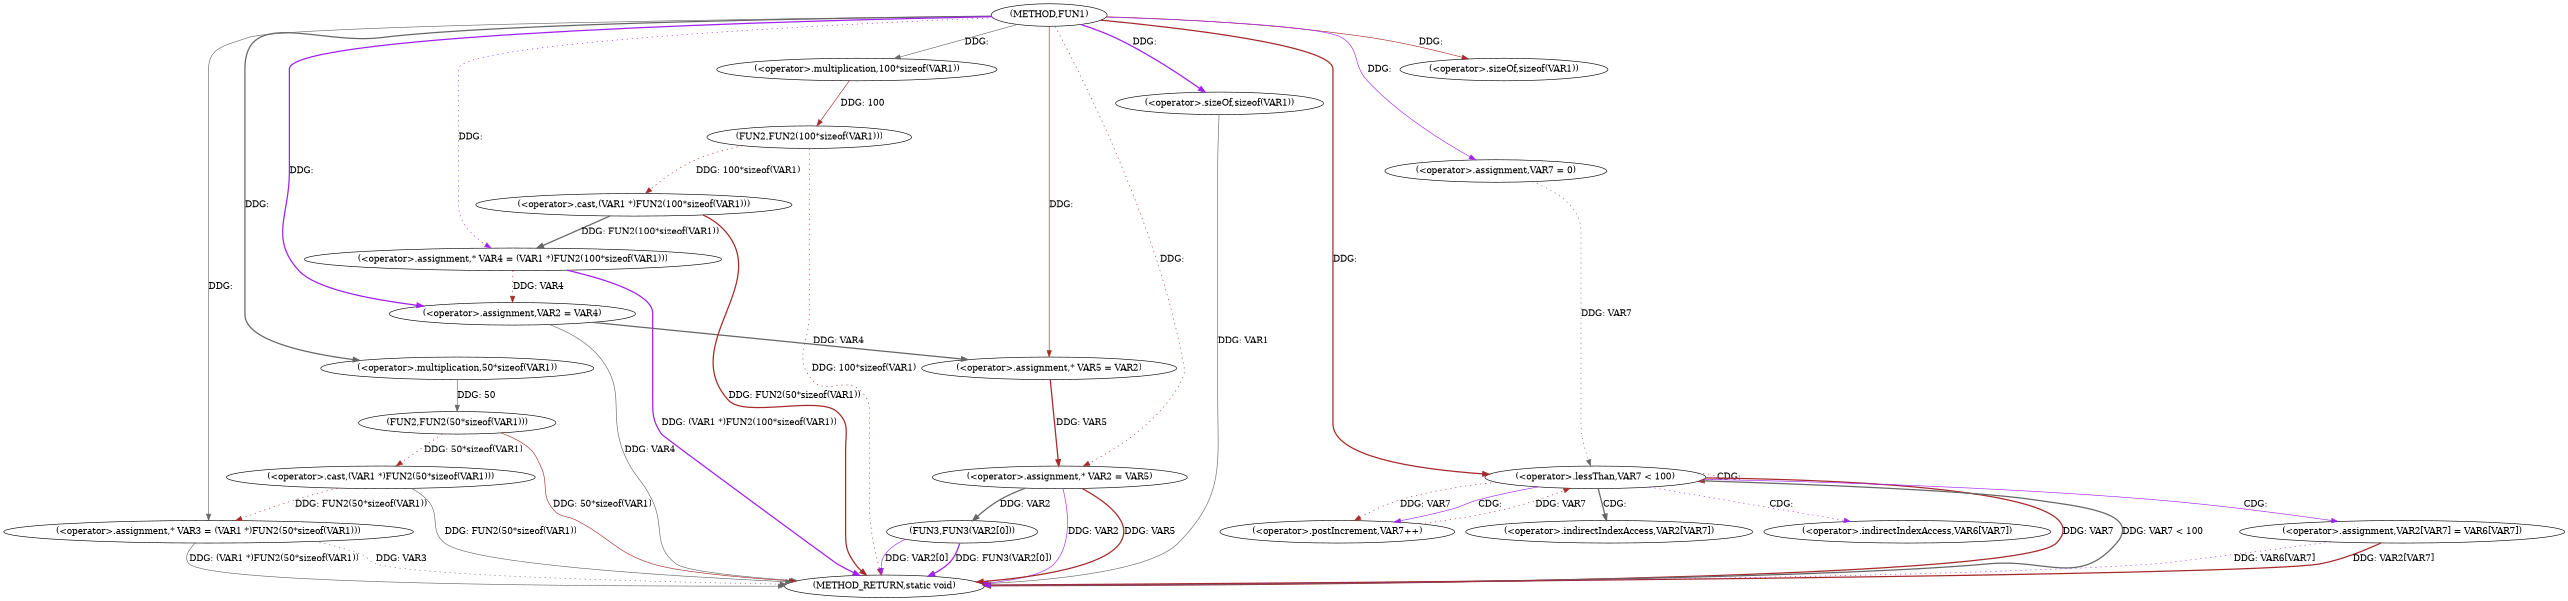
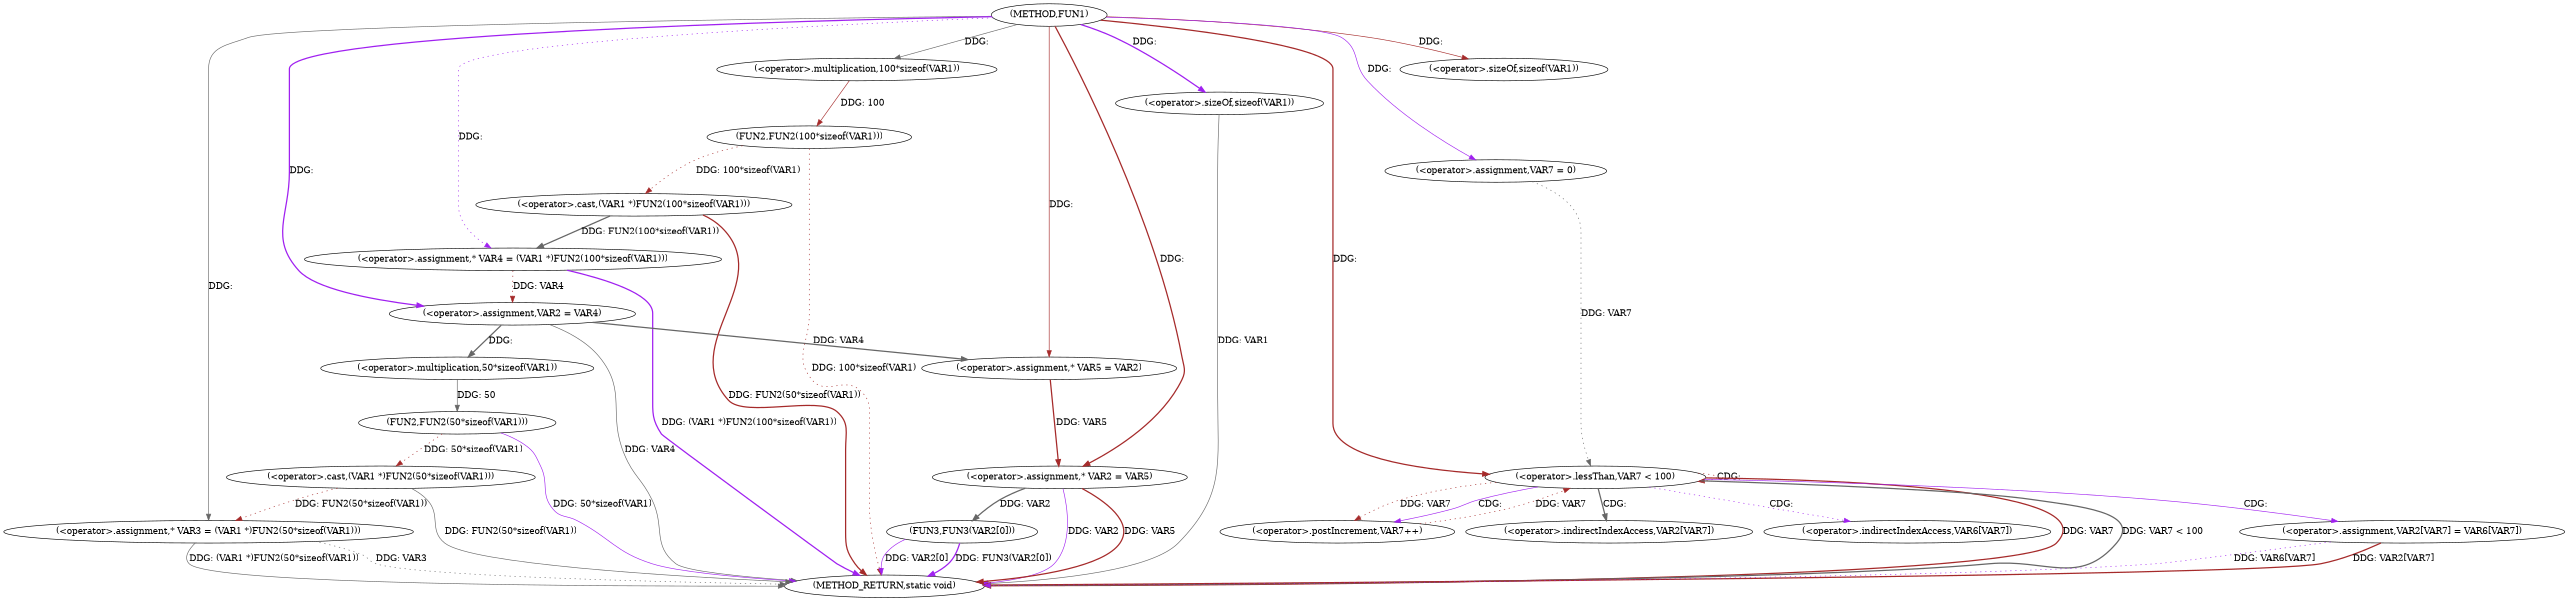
edge "(METHOD,FUN1)" -> "(<operator>.multiplication,50*sizeof(VAR1))": now "(<operator>.assignment,VAR2 = VAR4)" -> "(<operator>.multiplication,50*sizeof(VAR1))"
edge "(METHOD,FUN1)" -> "(<operator>.assignment,* VAR2 = VAR5)": style dotted -> bold
edge "(FUN2,FUN2(50*sizeof(VAR1)))" -> "(METHOD_RETURN,static void)": color brown -> purple
